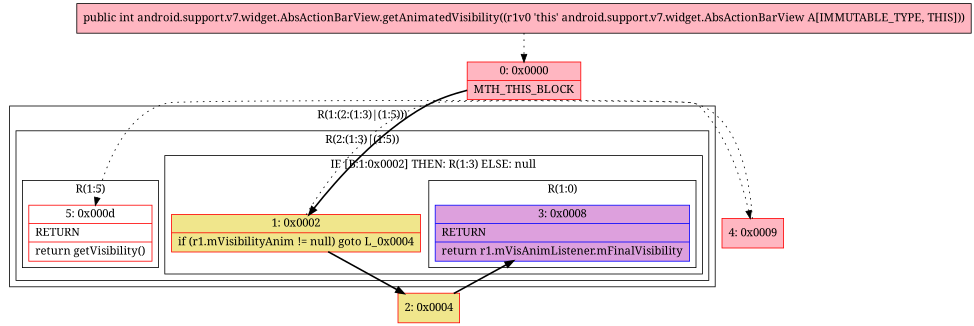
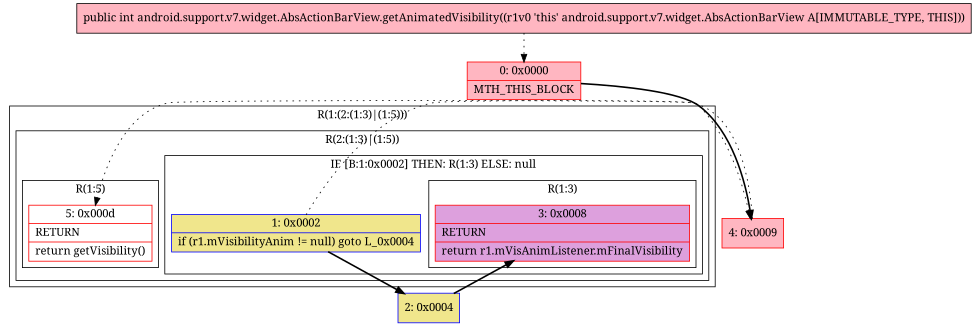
edge "0: 0x0000" -> "1: 0x0002": now "0: 0x0000" -> "4: 0x0009"
cluster "R(1:0)": label "R(1:0)" -> "R(1:3)"
node "1: 0x0002": color red -> blue
node "3: 0x0008": color blue -> red
node "2: 0x0004": color red -> blue
